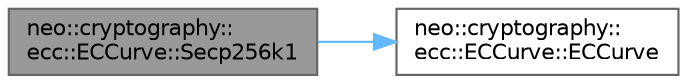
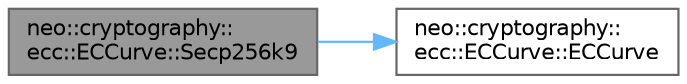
node "neo::cryptography:: ecc::ECCurve::Secp256k1": label "neo::cryptography:: ecc::ECCurve::Secp256k1" -> "neo::cryptography:: ecc::ECCurve::Secp256k9"
